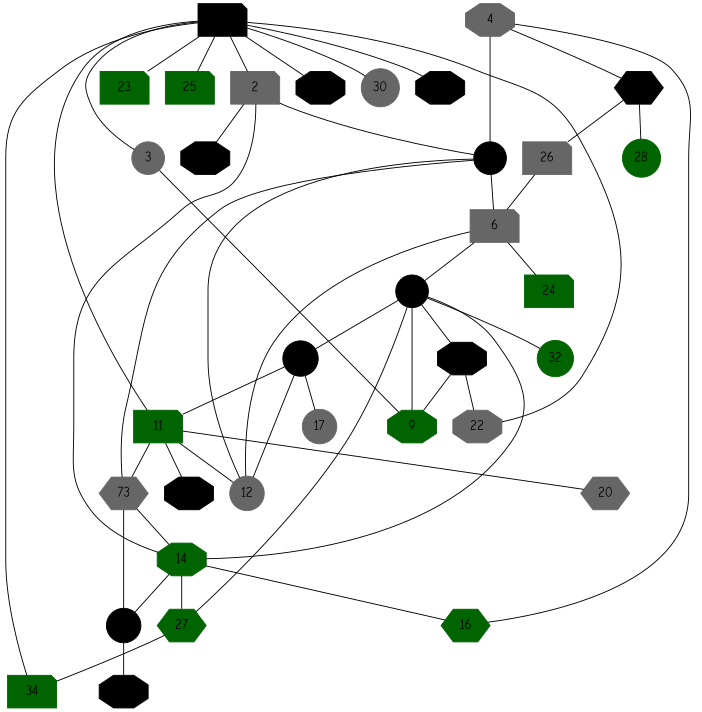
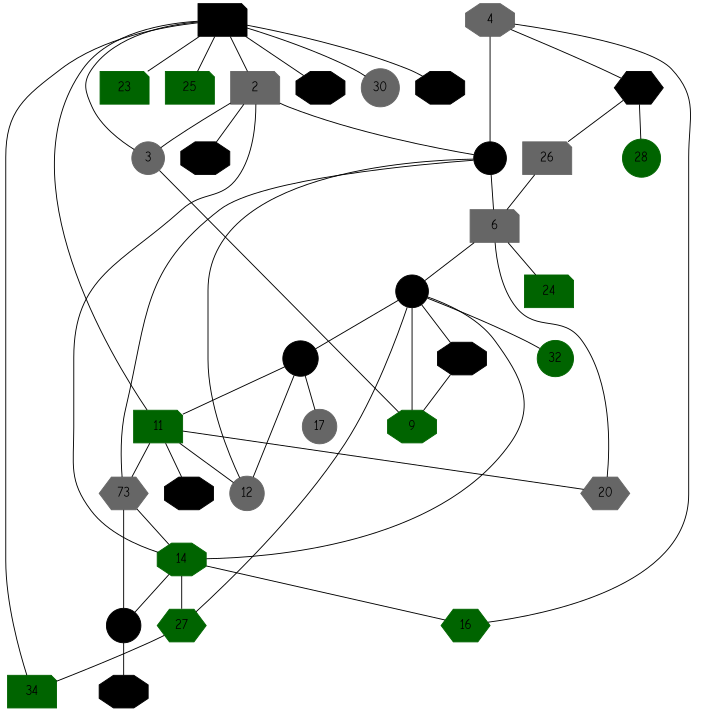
edge "2" -- "3": added
edge "6" -- "12": now "6" -- "20"
node "22": removed
